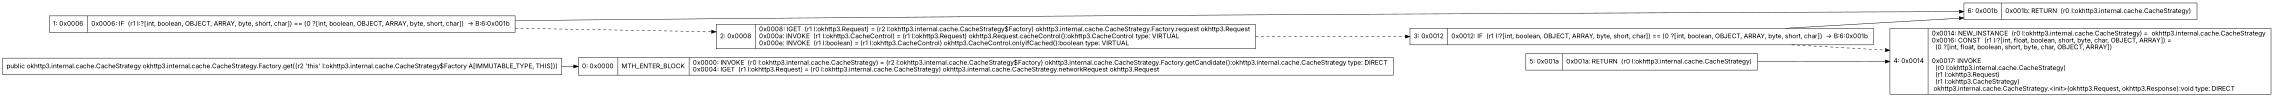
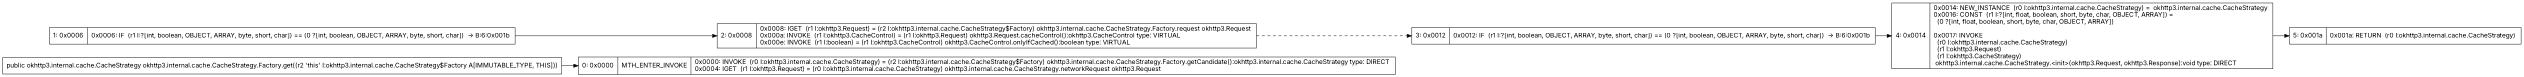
node "6: 0x001b": removed
edge "1: 0x0006" -> "2: 0x0008": style dashed -> solid
edge "3: 0x0012" -> "4: 0x0014": style dashed -> solid
edge "5: 0x001a" -> "4: 0x0014": reversed
node "0: 0x0000": text "MTH_ENTER_BLOCK" -> "MTH_ENTER_INVOKE"
